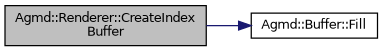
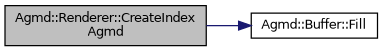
node "Agmd::Renderer::CreateIndex Buffer": label "Agmd::Renderer::CreateIndex Buffer" -> "Agmd::Renderer::CreateIndex Agmd"
